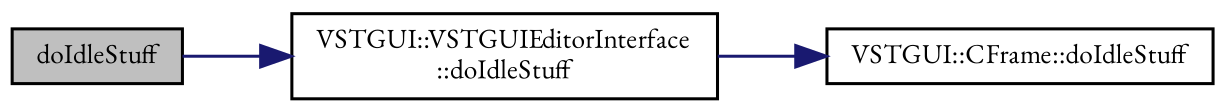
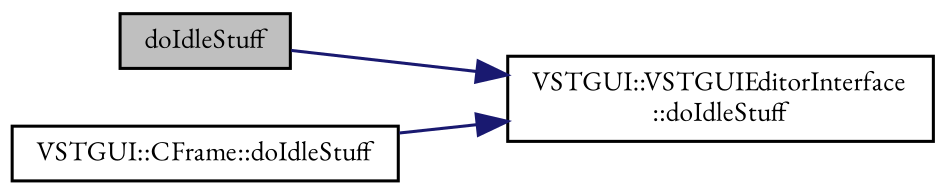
edge "VSTGUI::VSTGUIEditorInterface ::doIdleStuff" -> "VSTGUI::CFrame::doIdleStuff": reversed
